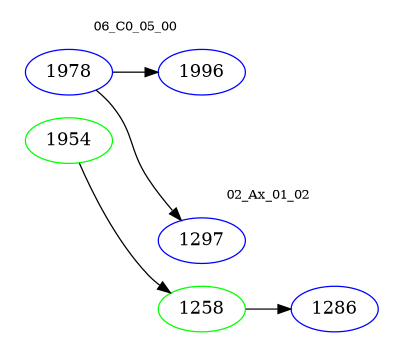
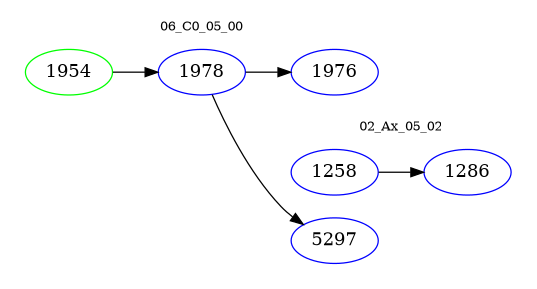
node "1996": label "1996" -> "1976"
cluster "02_Ax_01_02": label "02_Ax_01_02" -> "02_Ax_05_02"
edge "1954" -> "1258": now "1954" -> "1978"
node "1297": label "1297" -> "5297"
node "1258": color green -> blue
